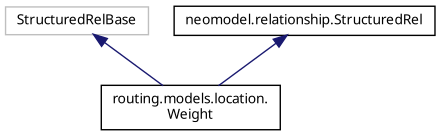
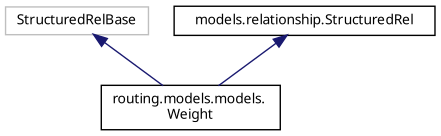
node "neomodel.relationship.StructuredRel": label "neomodel.relationship.StructuredRel" -> "models.relationship.StructuredRel"
node "routing.models.location. Weight": label "routing.models.location. Weight" -> "routing.models.models. Weight"
